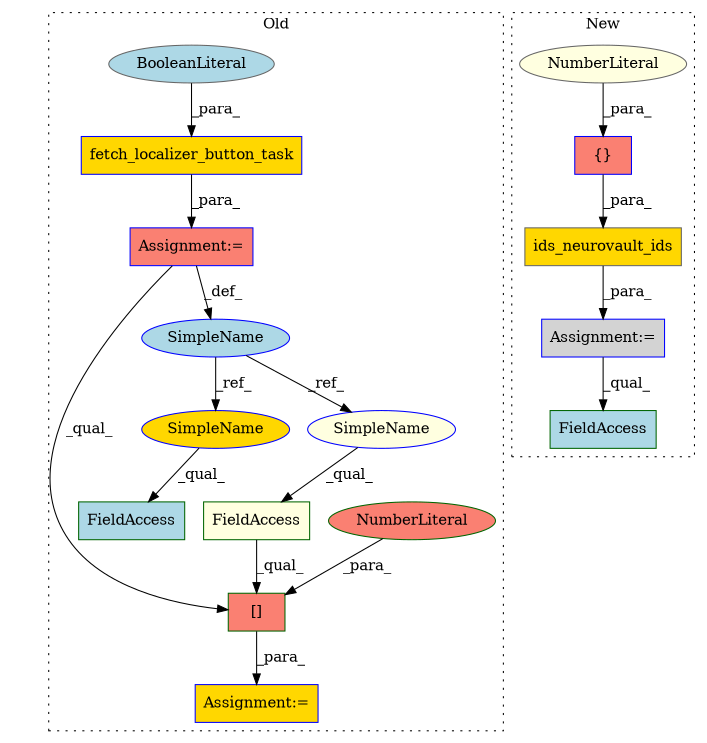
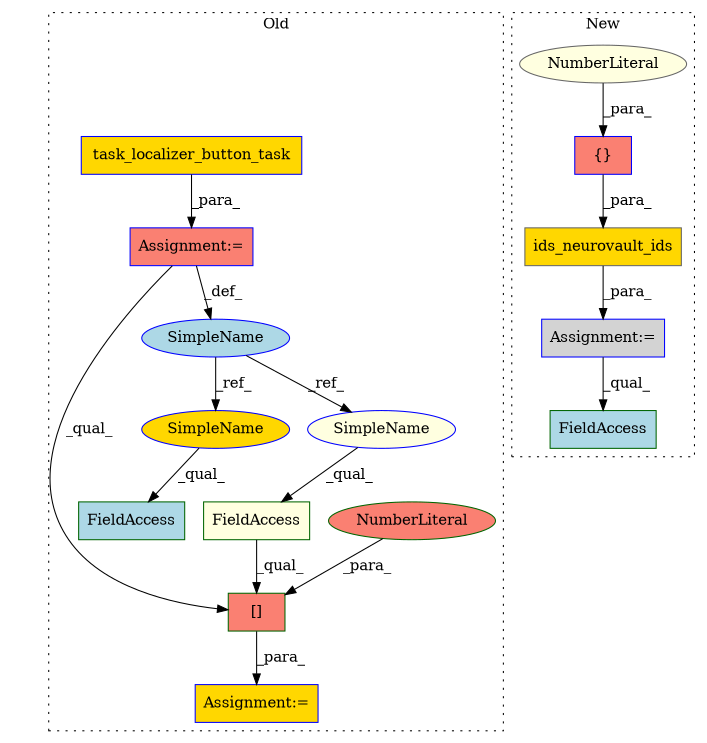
node "BooleanLiteral": removed
node "fetch_localizer_button_task": label "fetch_localizer_button_task" -> "task_localizer_button_task"
